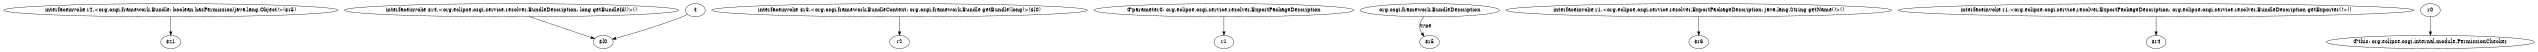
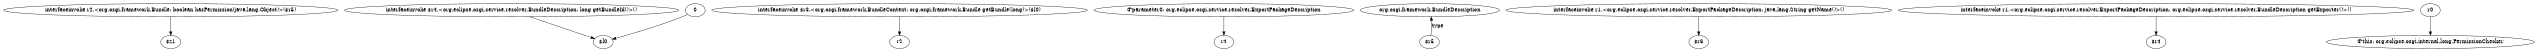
node "4": label "4" -> "0"
edge "org.osgi.framework.BundleDescription" -> "$r5": reversed
node "r1": label "r1" -> "r4"
node "@this: org.eclipse.osgi.internal.module.PermissionChecker": label "@this: org.eclipse.osgi.internal.module.PermissionChecker" -> "@this: org.eclipse.osgi.internal.long.PermissionChecker"
